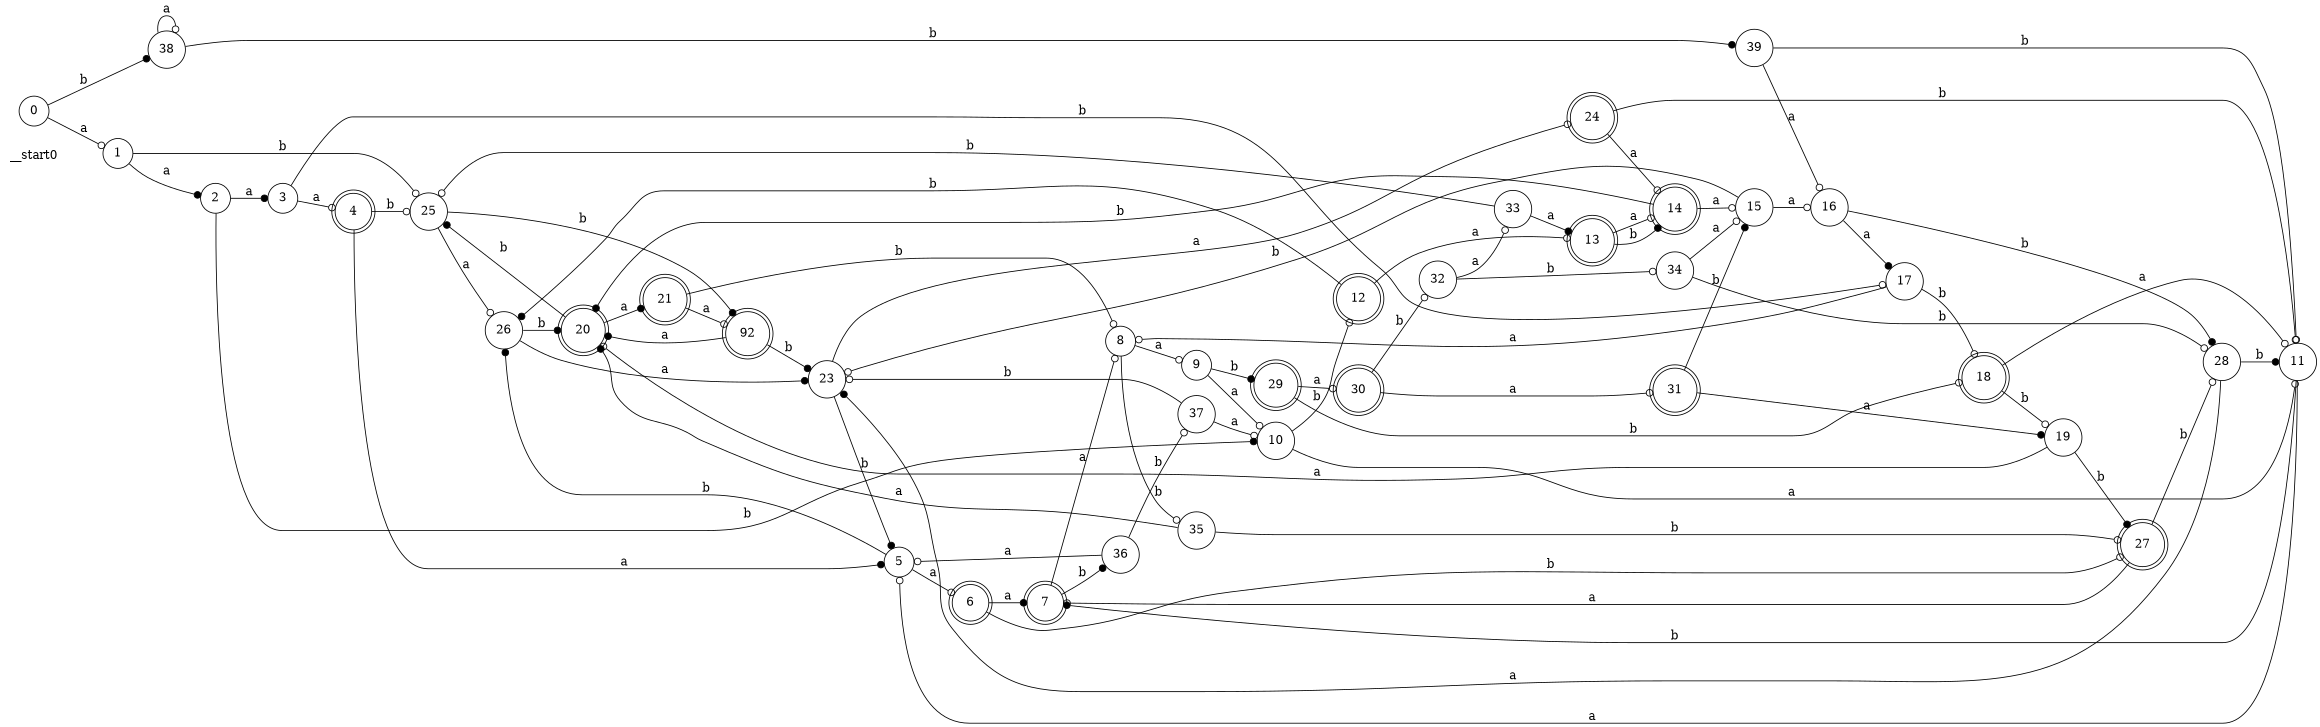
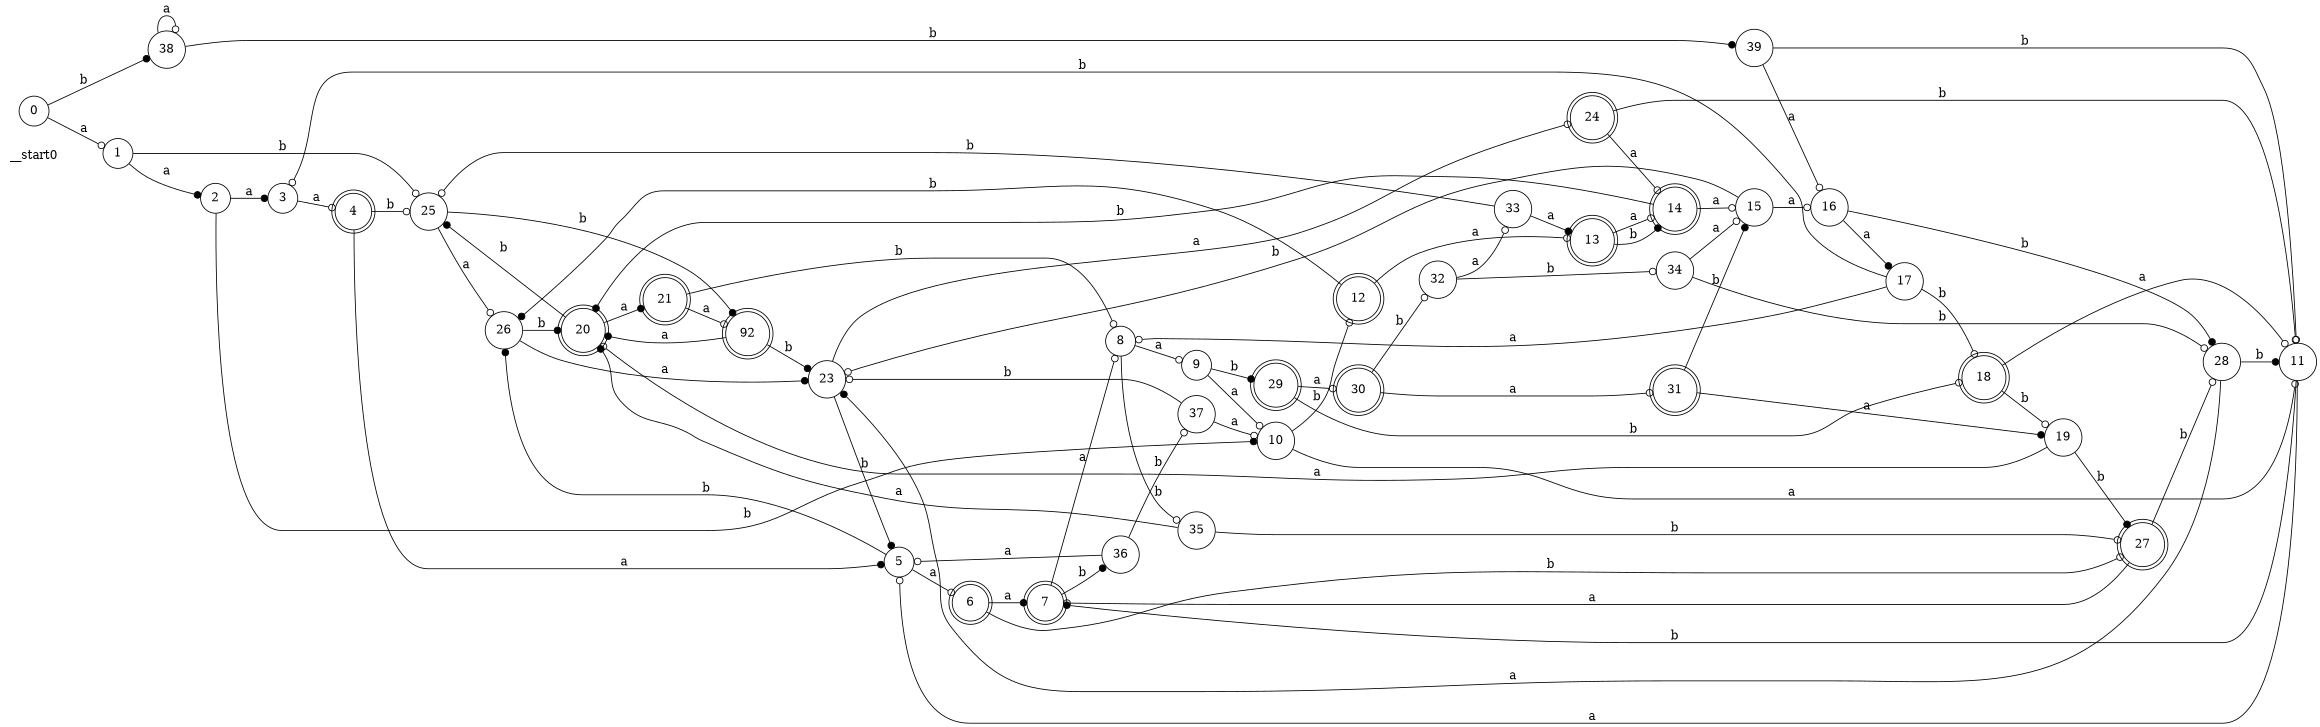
edge "3" -> "17": reversed
